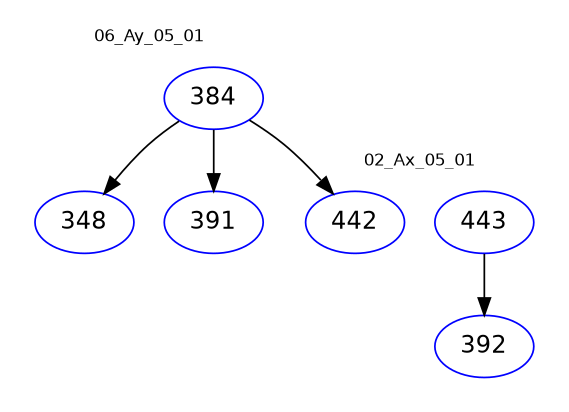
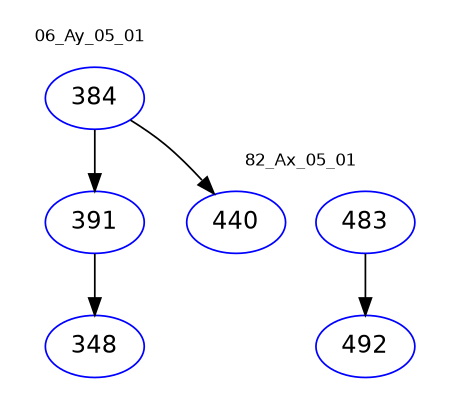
edge "384" -> "348": now "391" -> "348"
cluster "02_Ax_05_01": label "02_Ax_05_01" -> "82_Ax_05_01"
node "442": label "442" -> "440"
node "443": label "443" -> "483"
node "392": label "392" -> "492"
